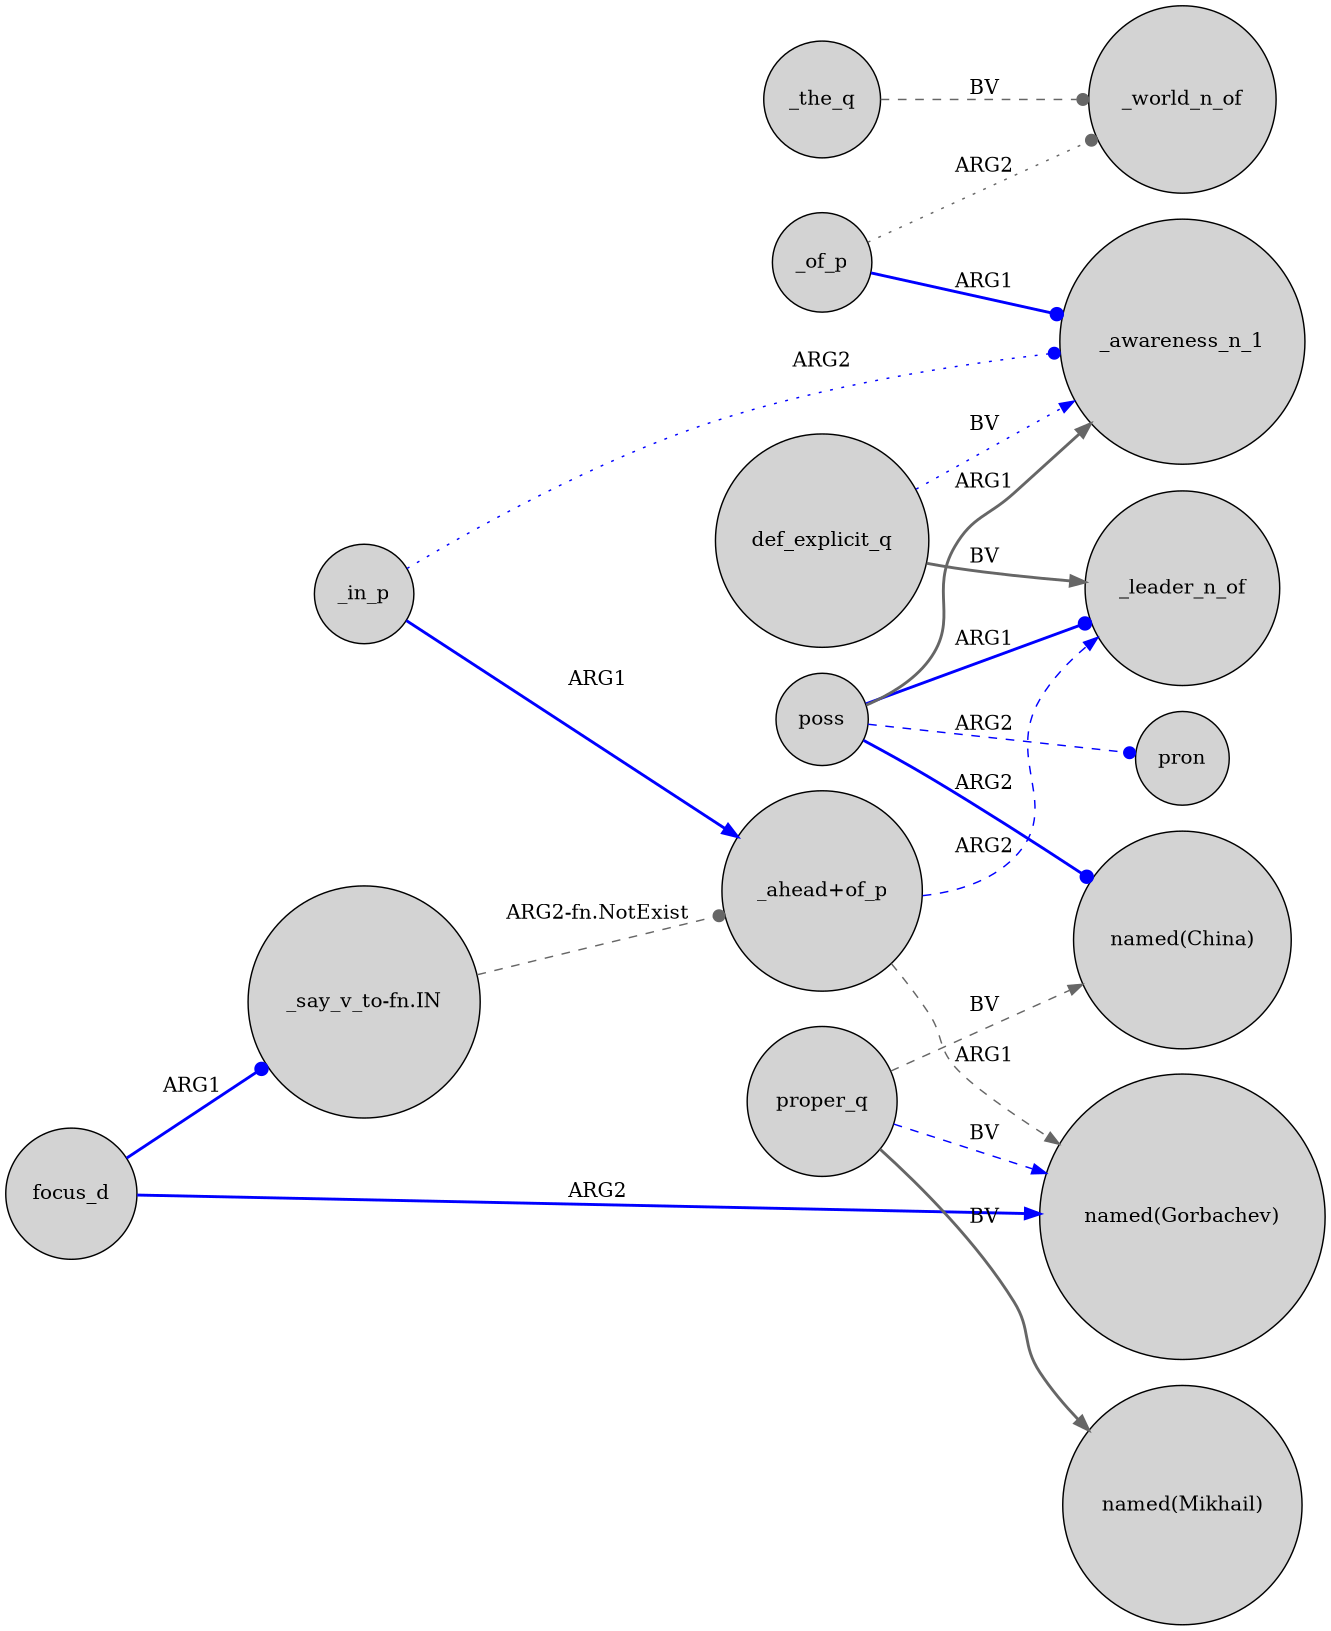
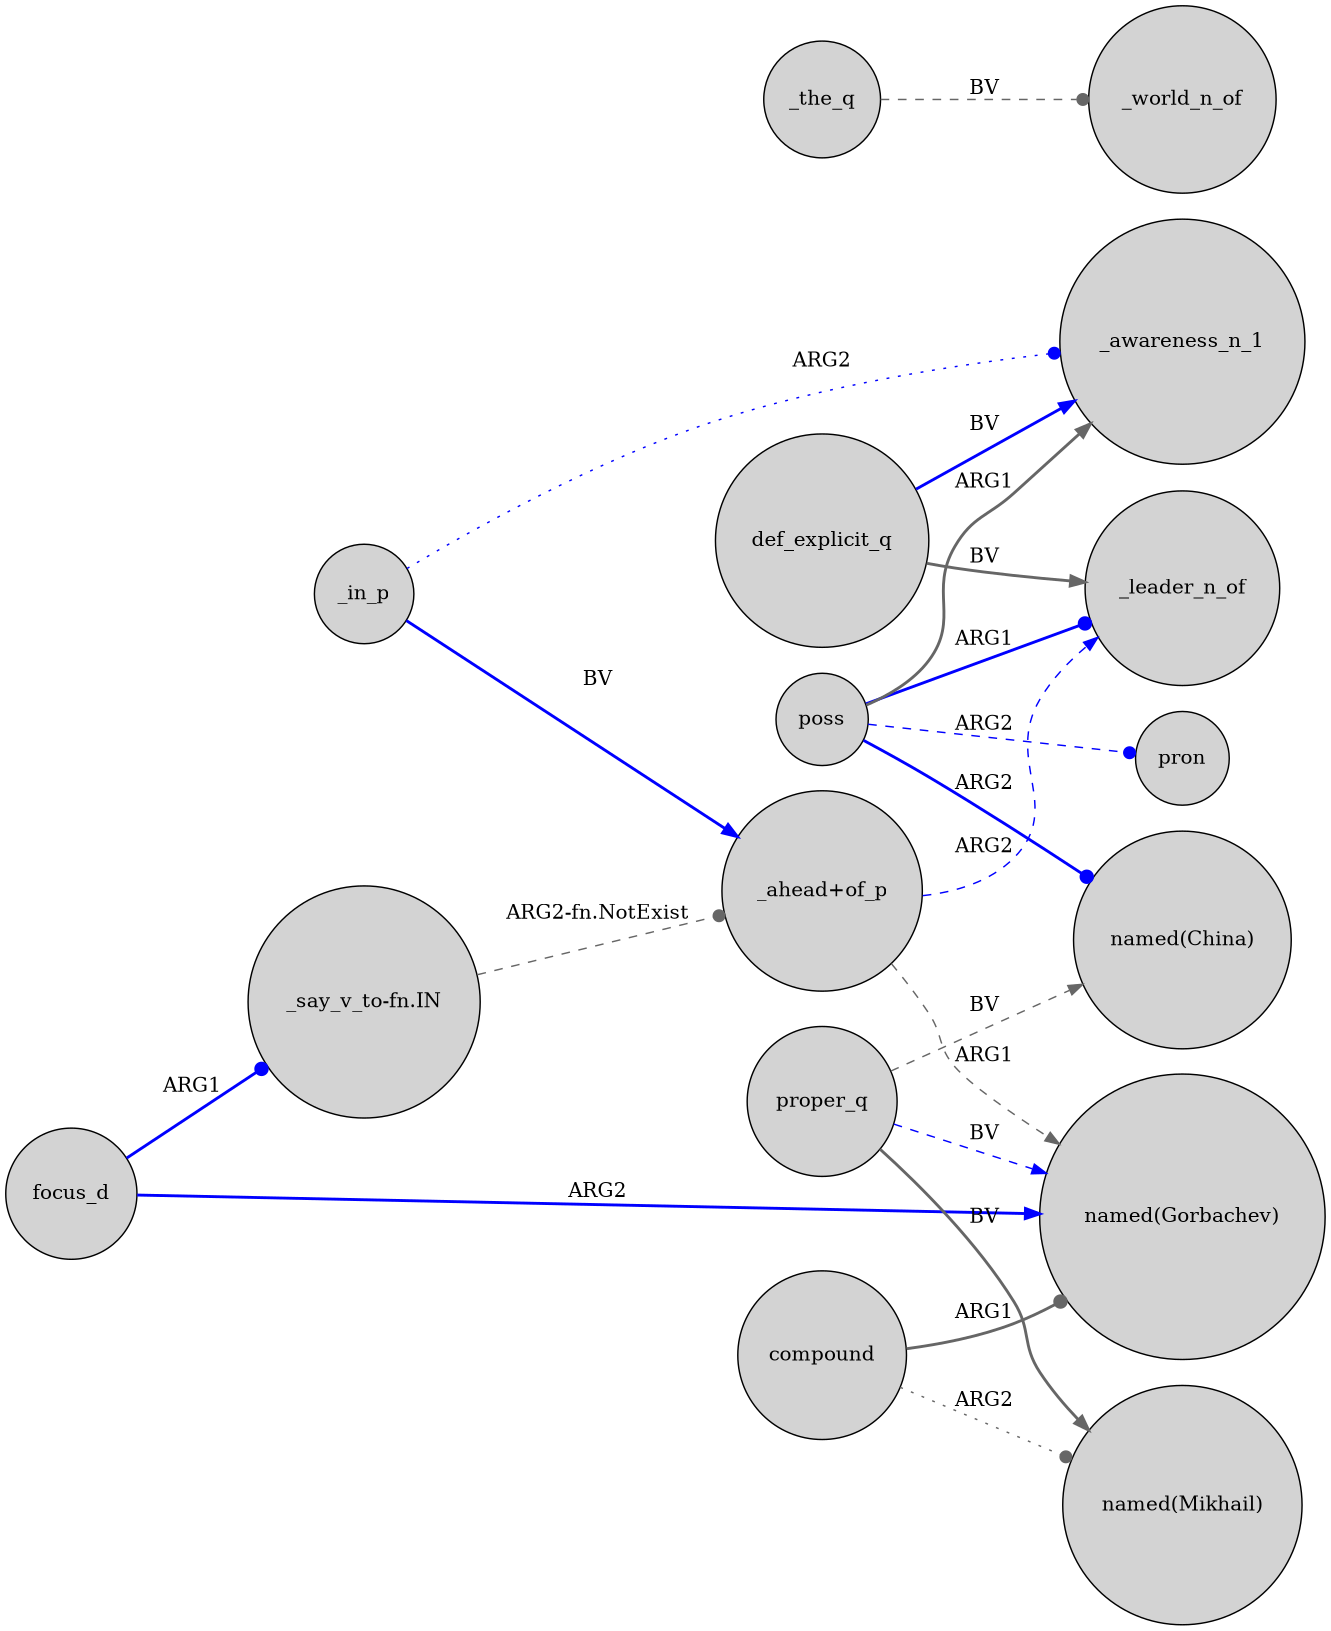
node "_of_p": removed
edge "def_explicit_q" -> "_awareness_n_1": style dotted -> bold
edge "_in_p" -> "_ahead+of_p": label "ARG1" -> "BV"
node "compound": added
